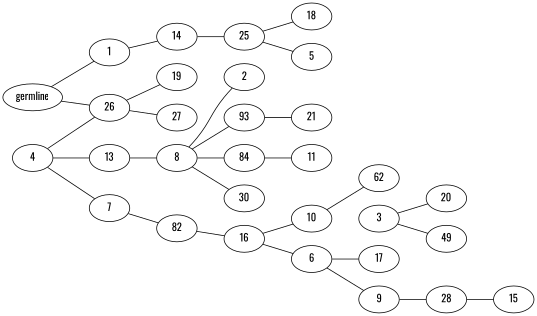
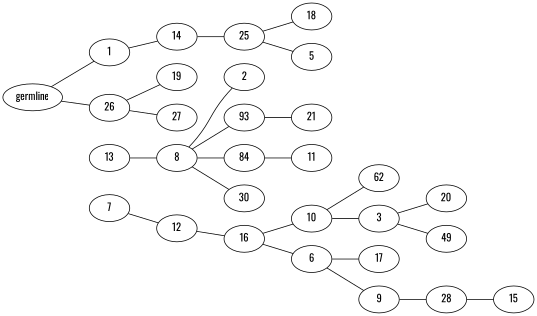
node "4": removed
edge "10" -- "3": added
node "82": label "82" -> "12"
